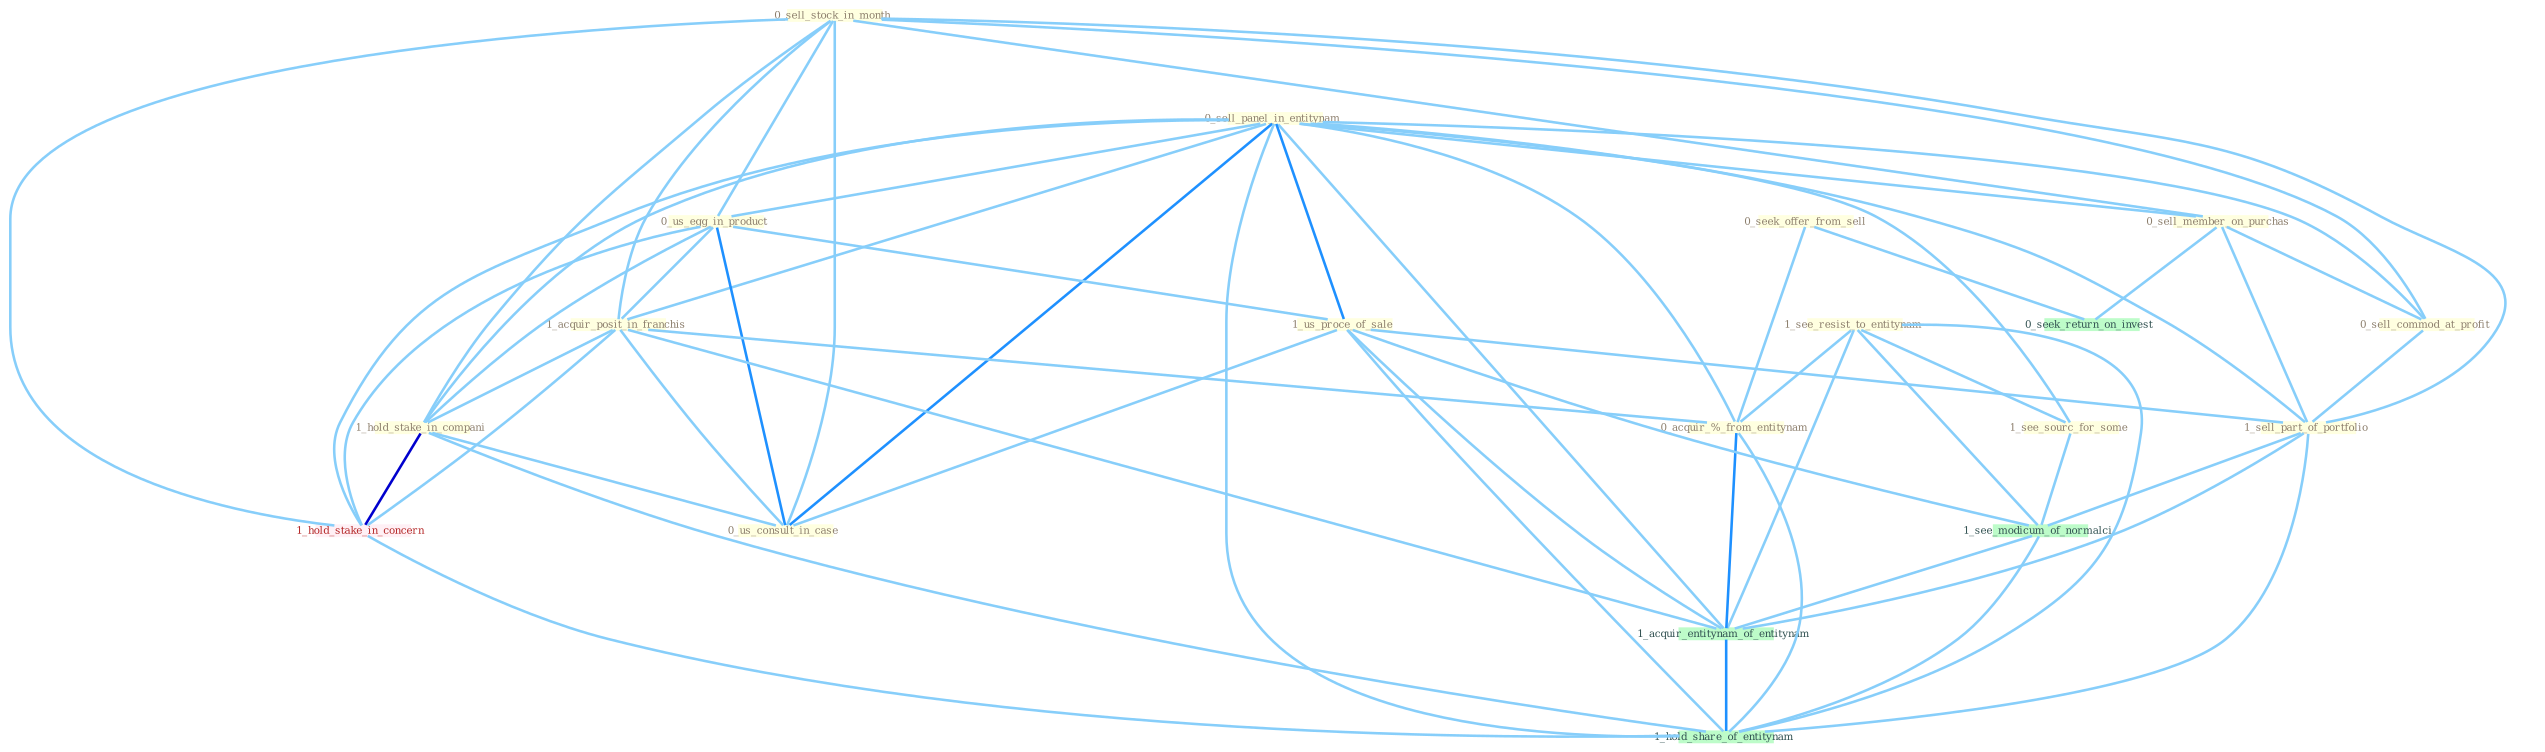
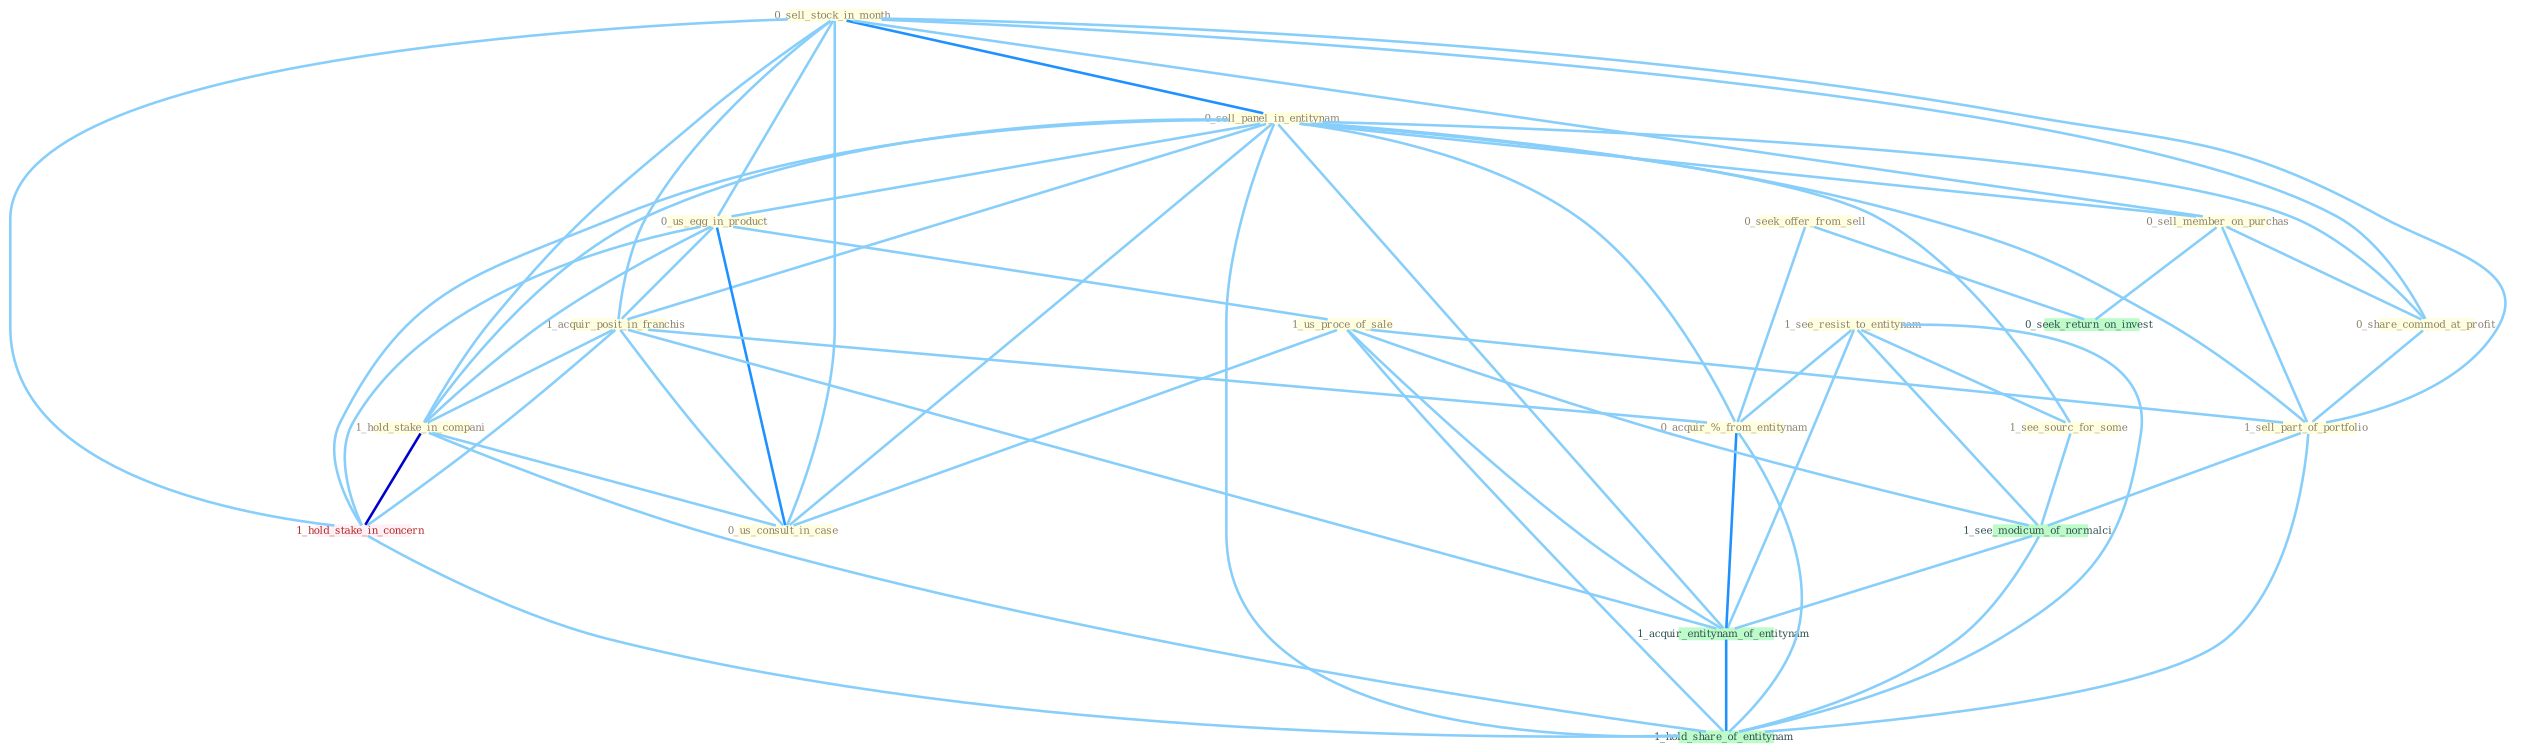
edge "0_sell_panel_in_entitynam" -- "1_us_proce_of_sale": now "0_sell_panel_in_entitynam" -- "0_sell_stock_in_month"
edge "0_sell_panel_in_entitynam" -- "0_us_consult_in_case": color #1e90ff -> #87cefa
node "0_sell_commod_at_profit": label "0_sell_commod_at_profit" -> "0_share_commod_at_profit"
edge "1_sell_part_of_portfolio" -- "1_acquir_entitynam_of_entitynam": removed
